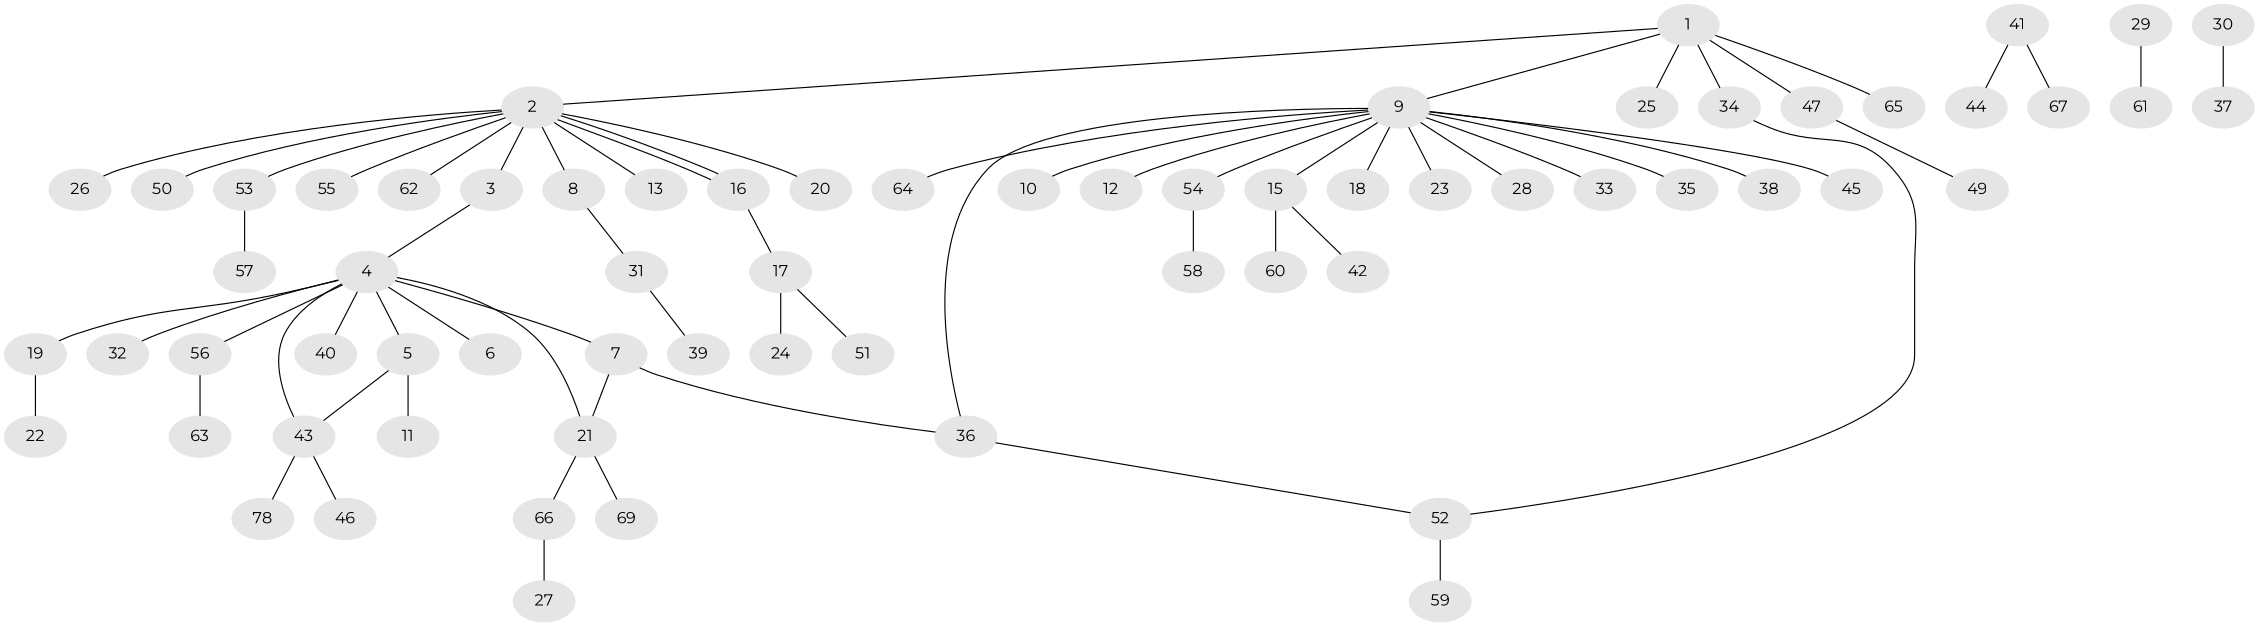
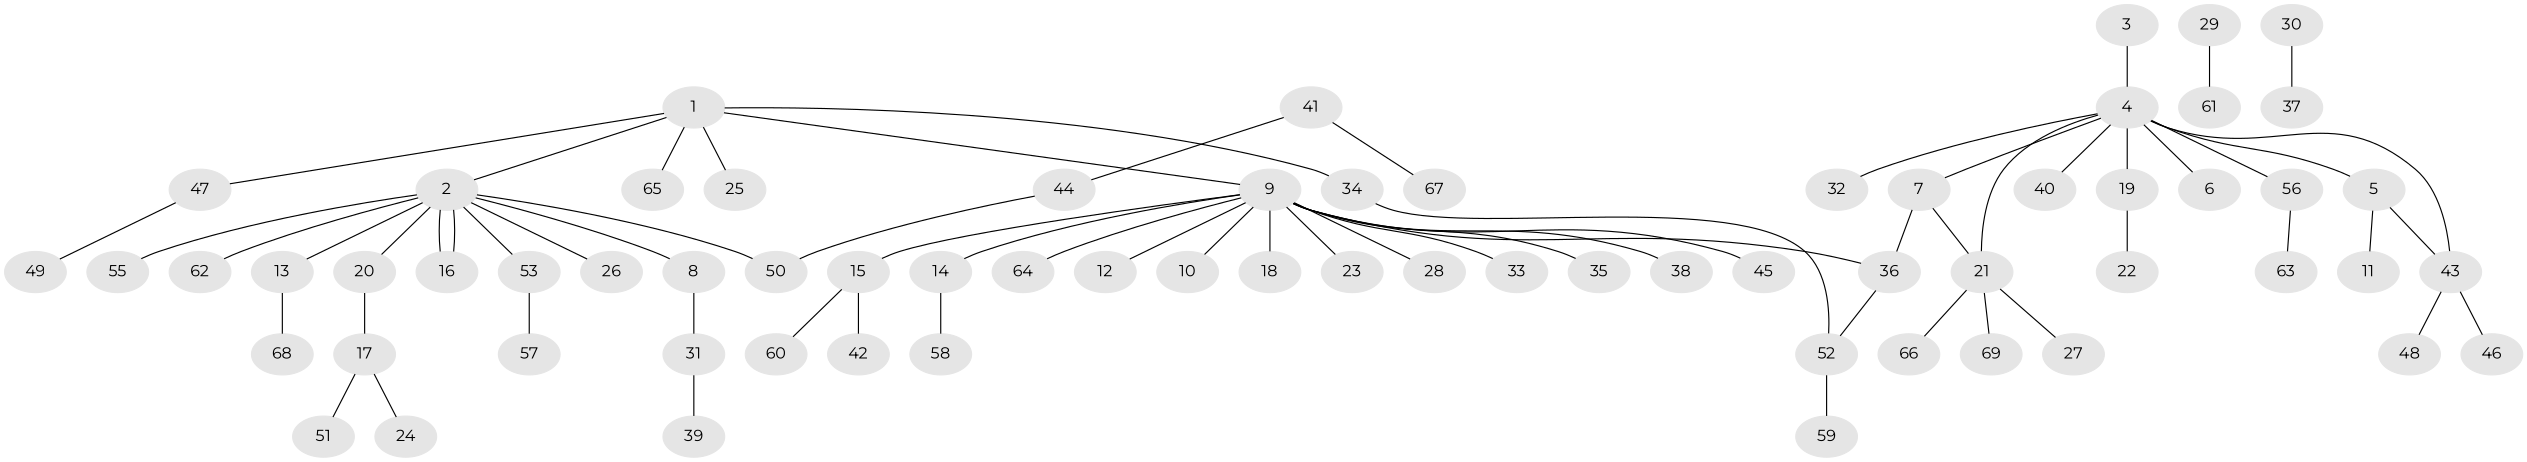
edge "2" -- "3": removed
node "54": label "54" -> "14"
edge "44" -- "50": added
edge "16" -- "17": now "20" -- "17"
node "68": added
node "78": label "78" -> "48"
edge "66" -- "27": now "21" -- "27"
